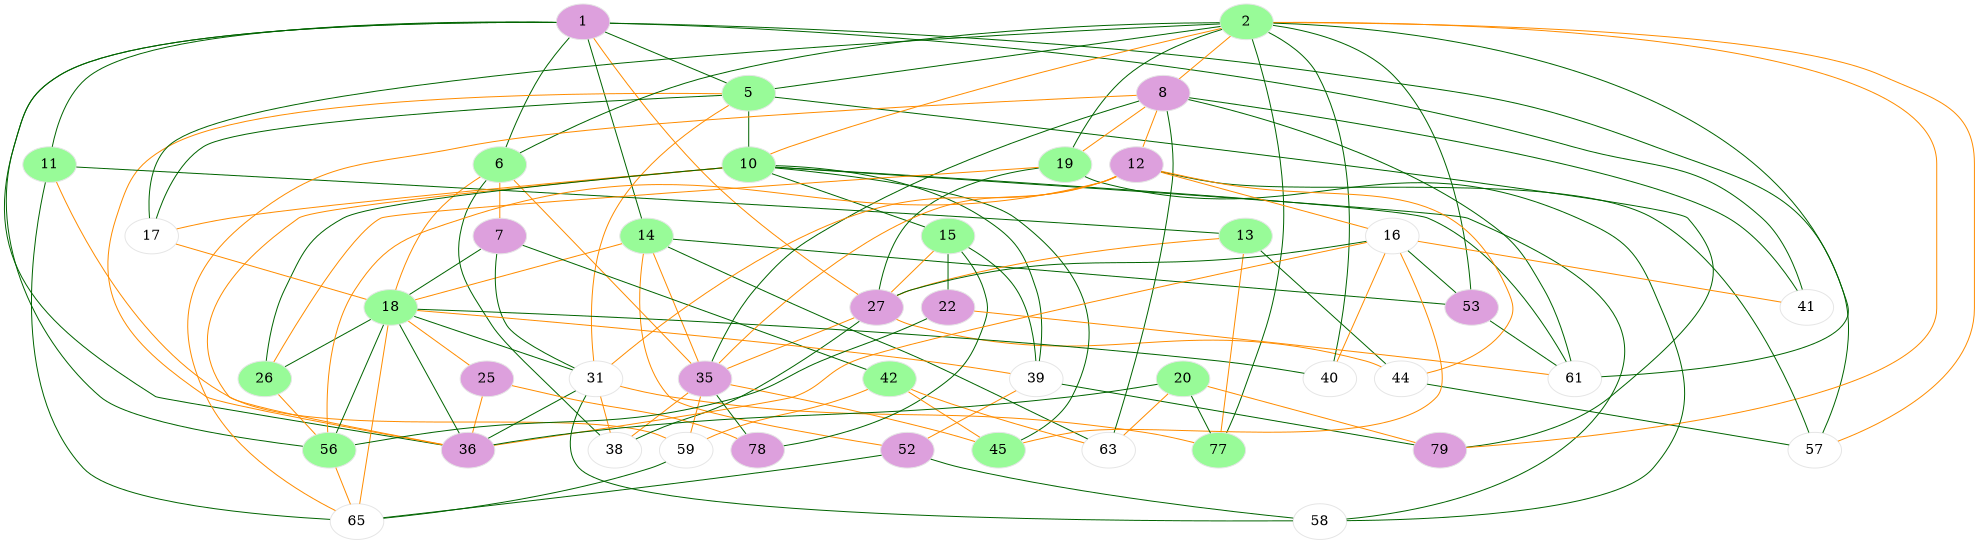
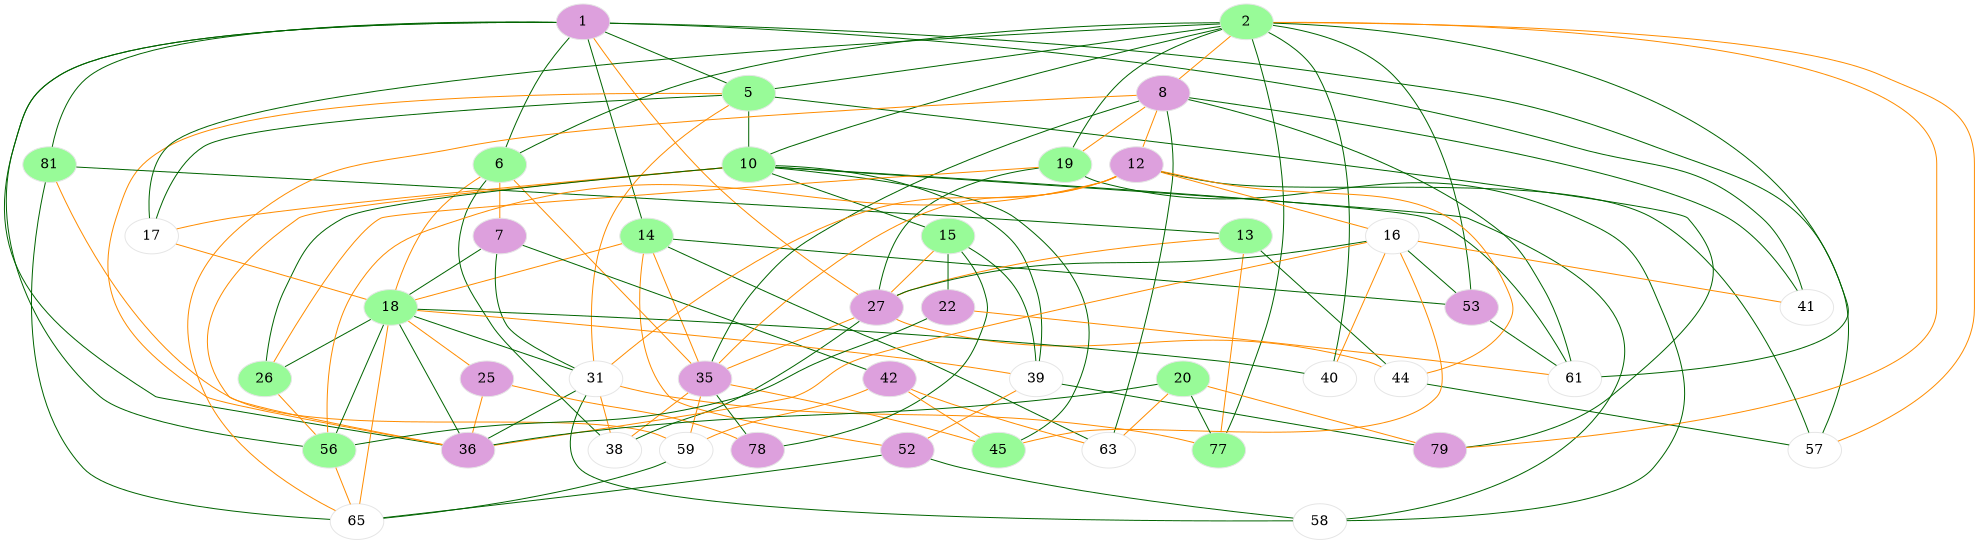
edge "2" -- "10": color darkorange -> darkgreen
node "11": label "11" -> "81"
node "42": fillcolor palegreen -> plum
